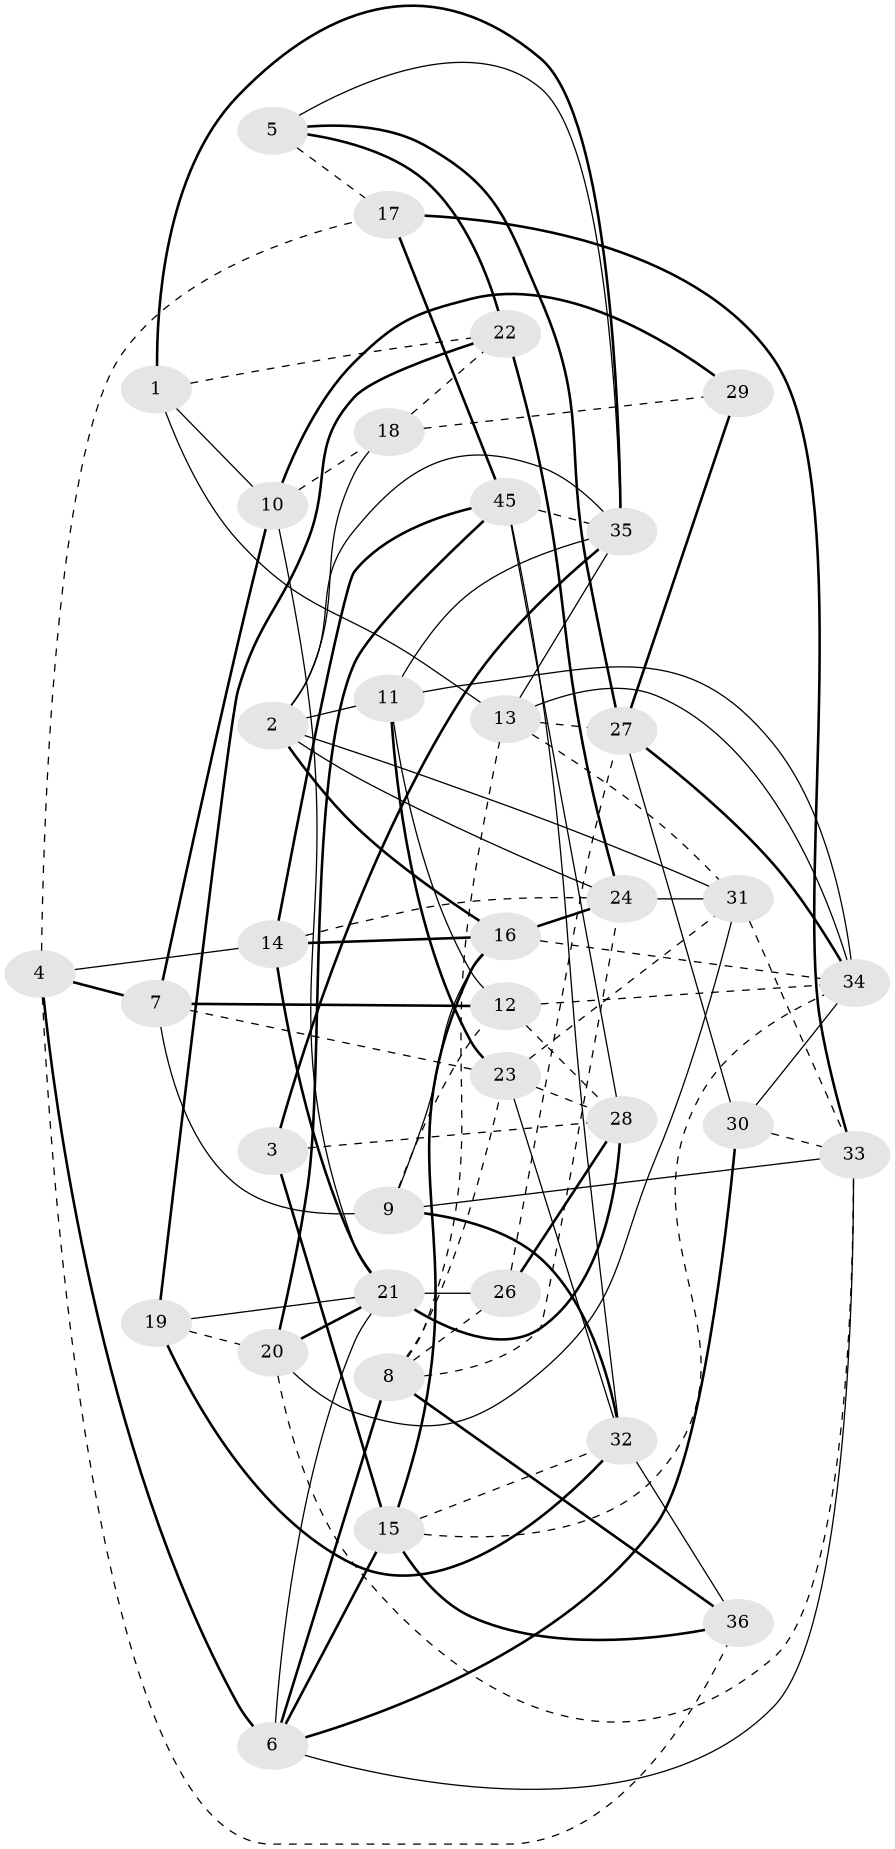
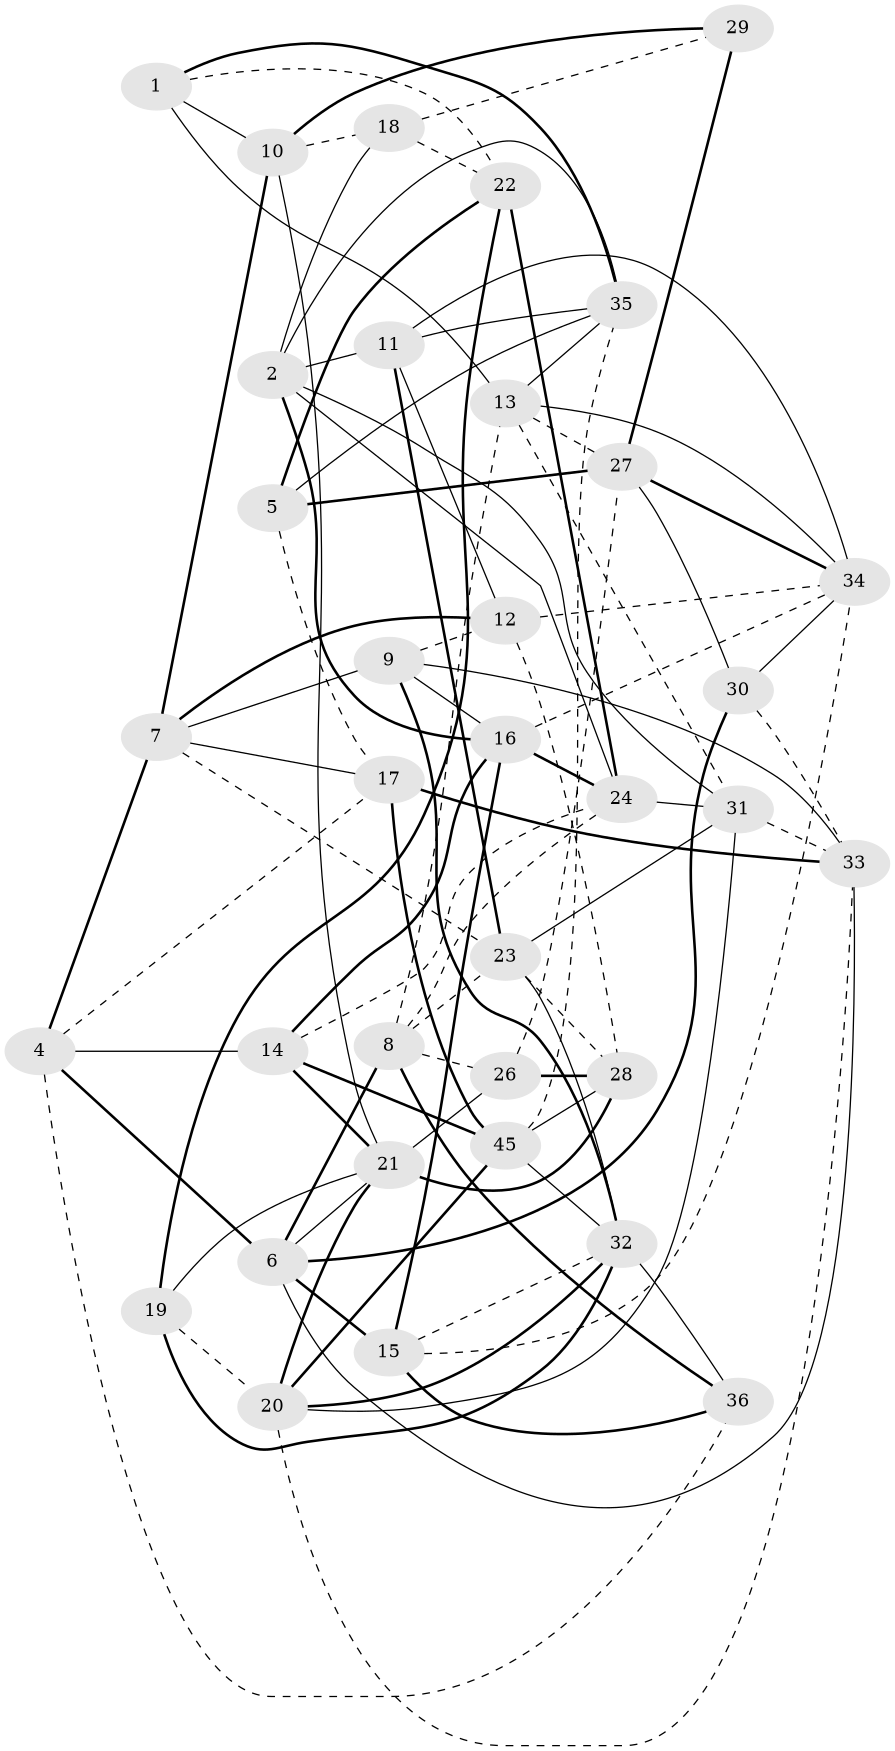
edge "7" -- "17": added
edge "31" -- "23": style dashed -> solid
node "3": removed
edge "32" -- "20": added
